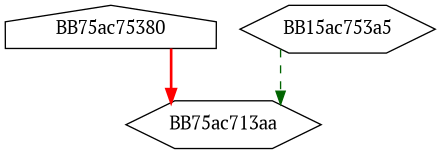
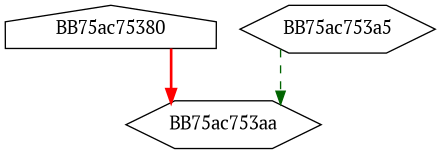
node "BB15ac753a5": label "BB15ac753a5" -> "BB75ac753a5"
node "BB75ac713aa": label "BB75ac713aa" -> "BB75ac753aa"
